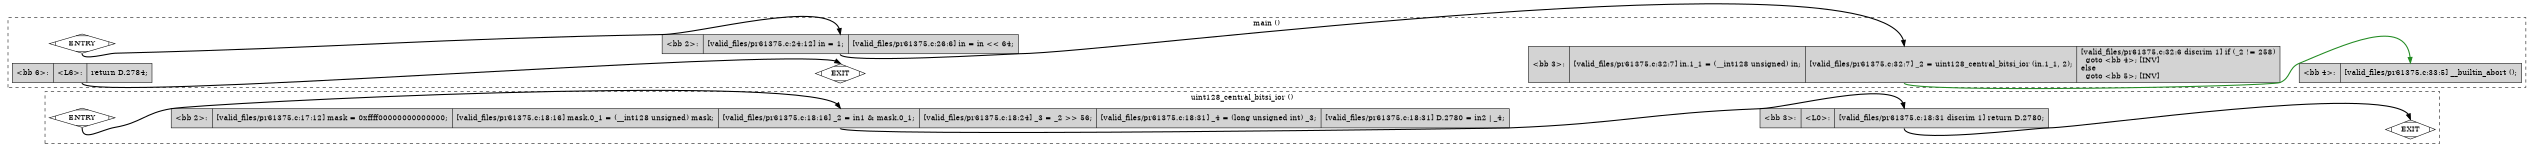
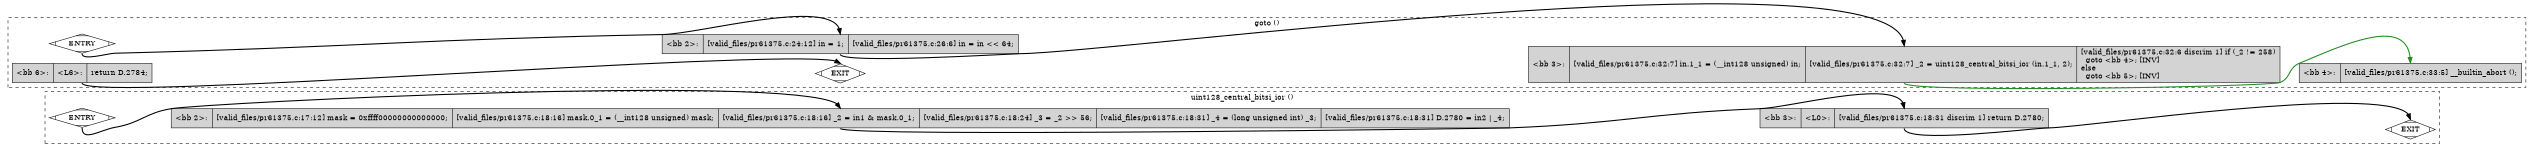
cluster "main ()": label "main ()" -> "goto ()"
